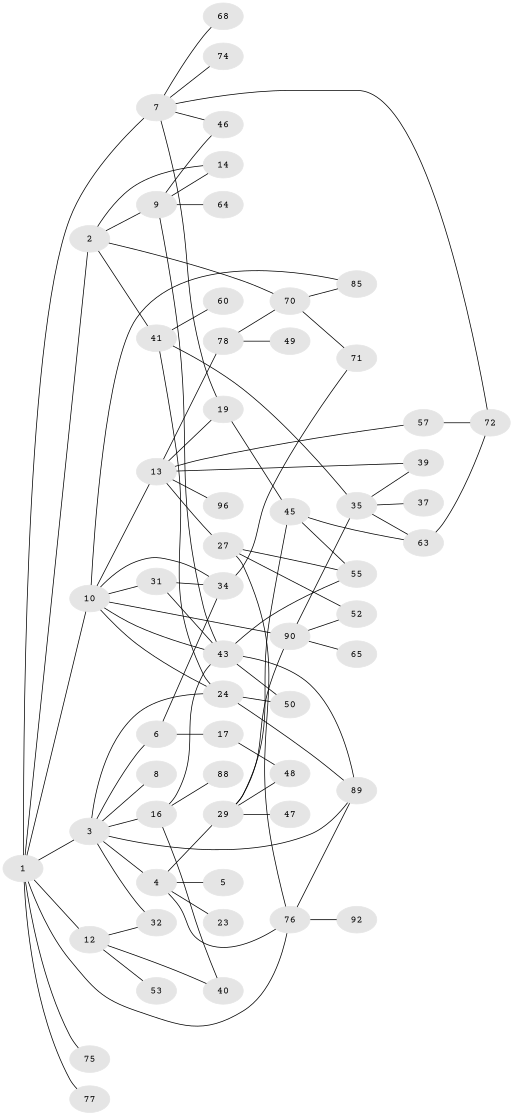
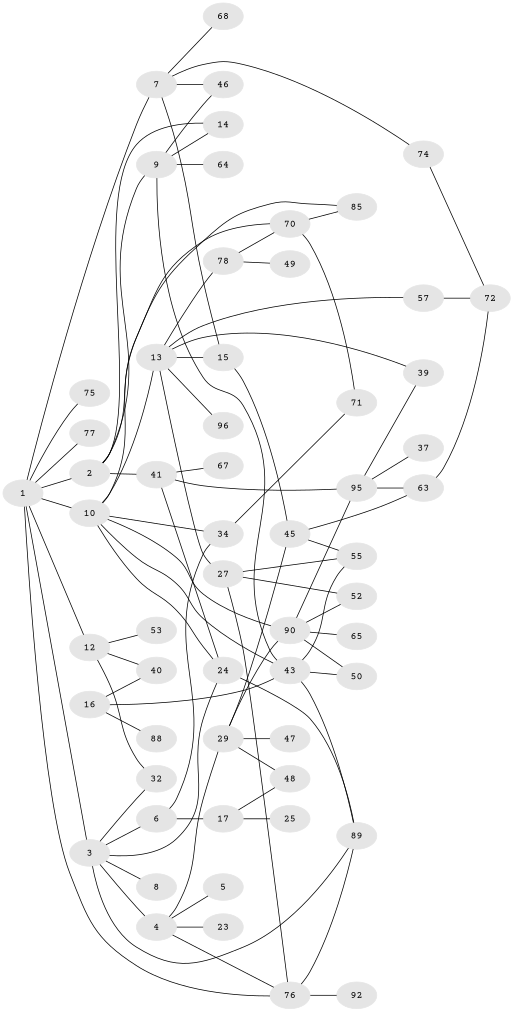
edge "7" -- "72": now "74" -- "72"
node "60": label "60" -> "67"
node "19": label "19" -> "15"
node "35": label "35" -> "95"
node "31": removed
edge "24" -- "50": now "90" -- "50"
node "25": added
edge "16" -- "3": removed
